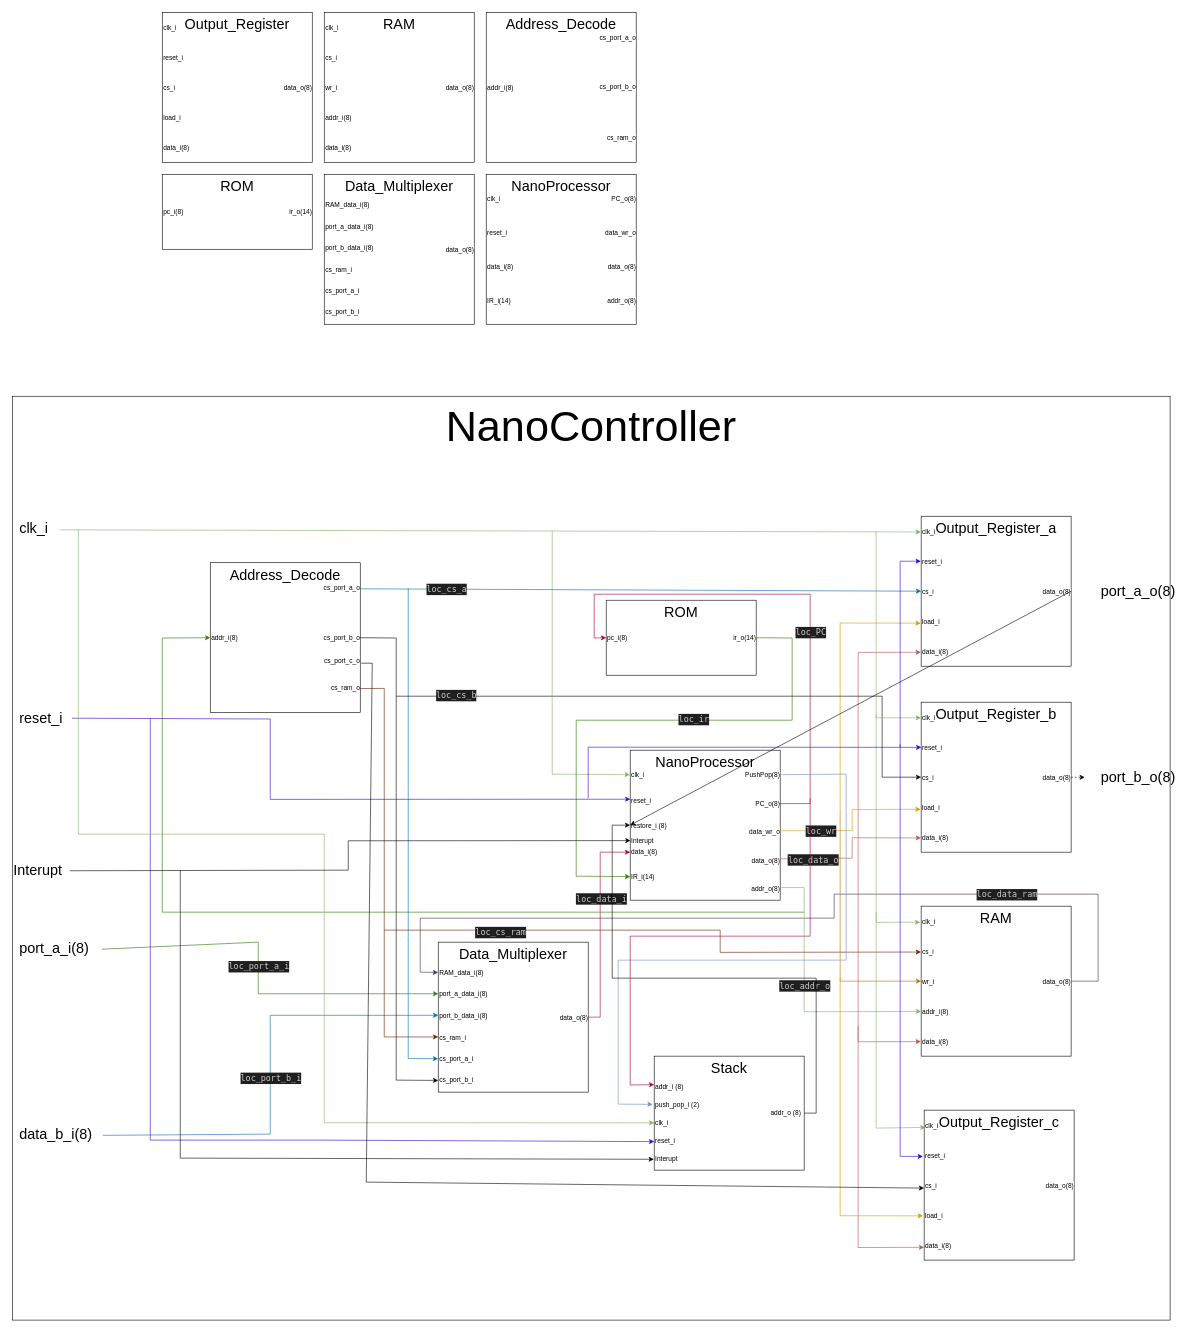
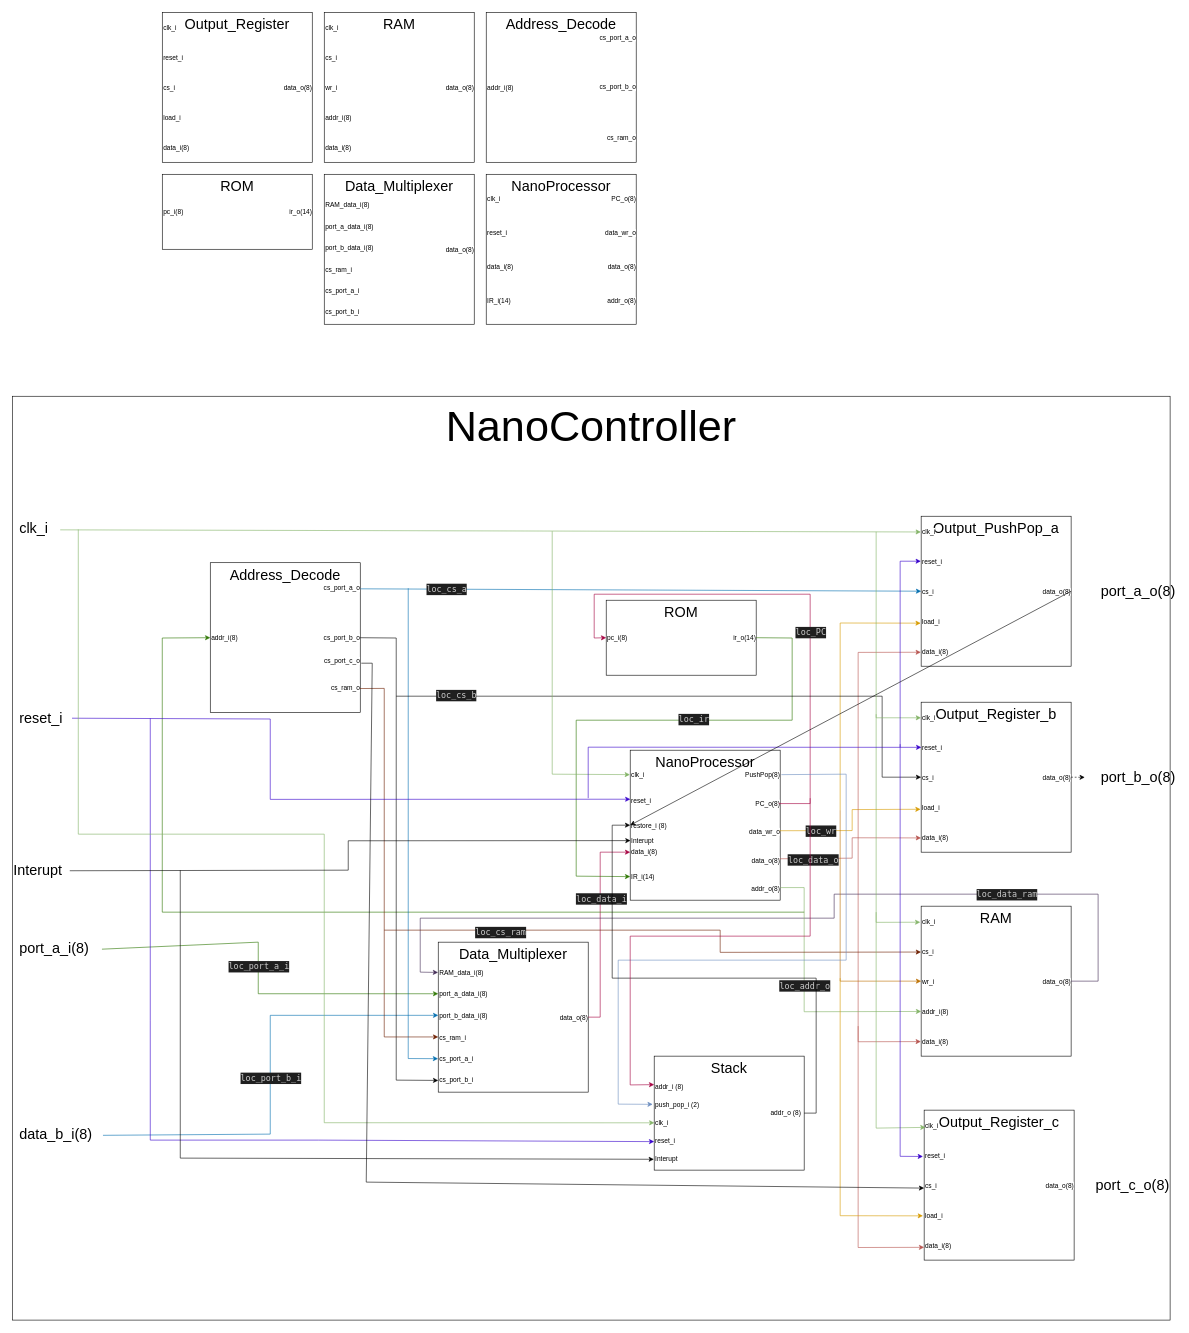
node "Output_Register_a": label "Output_Register_a" -> "Output_PushPop_a"
node "port_c_o(8)": added
